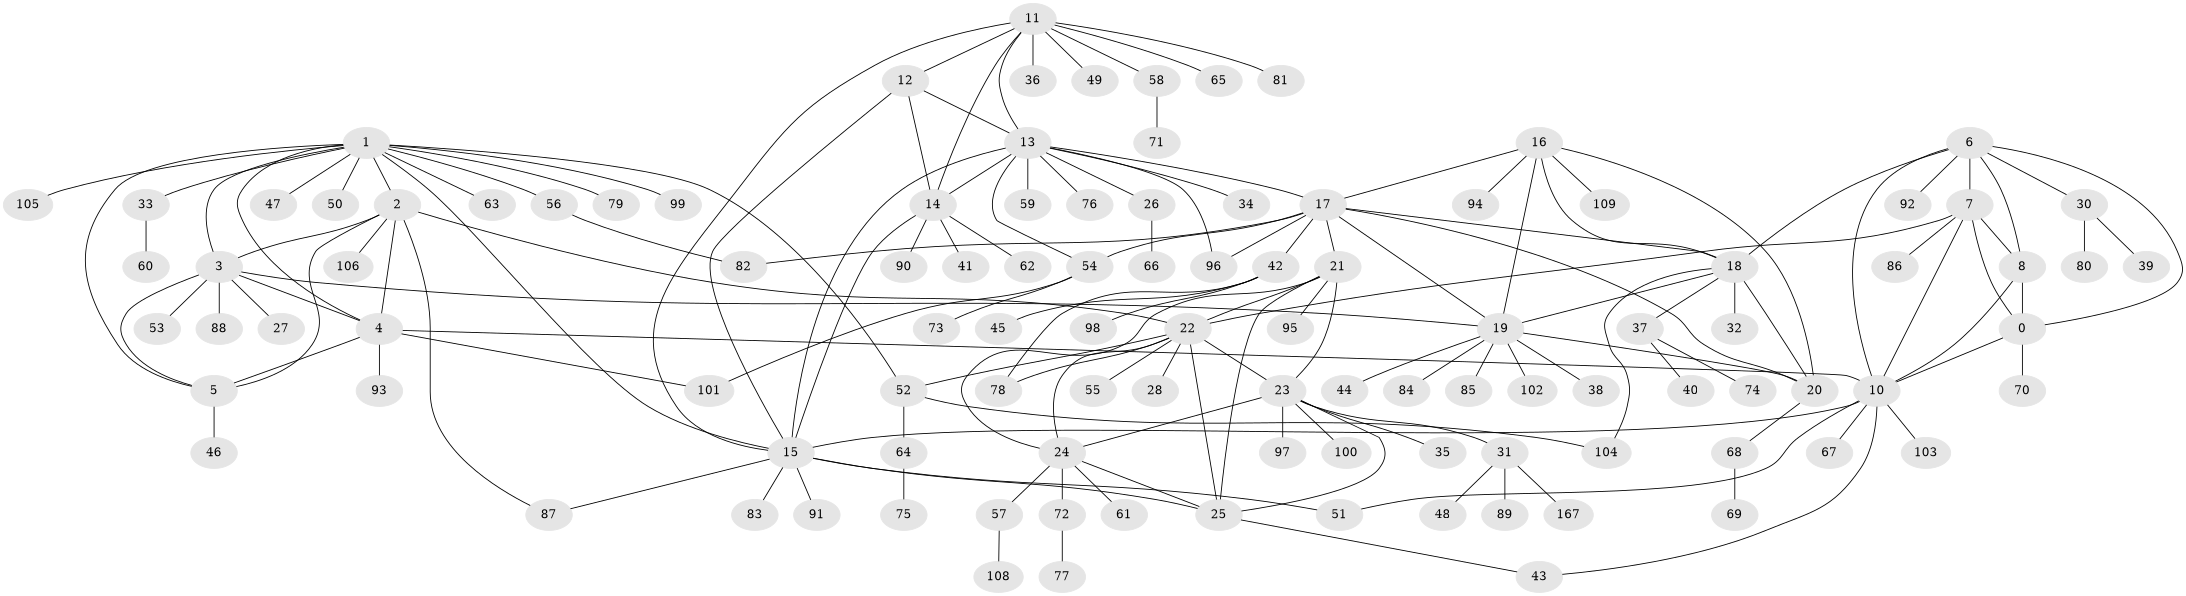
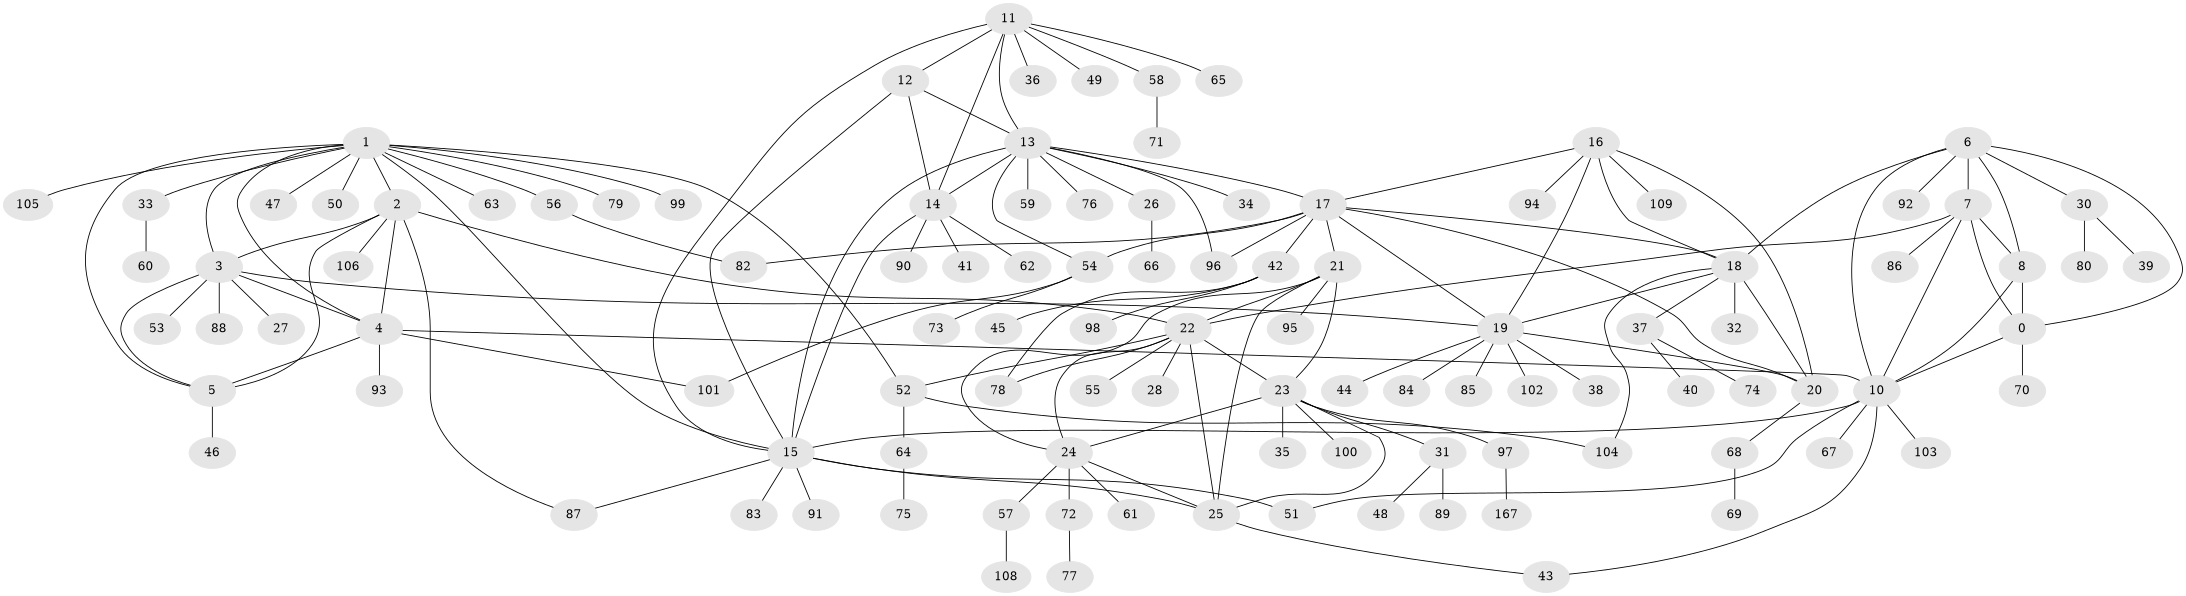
node "81": removed
edge "31" -- "167": now "97" -- "167"
